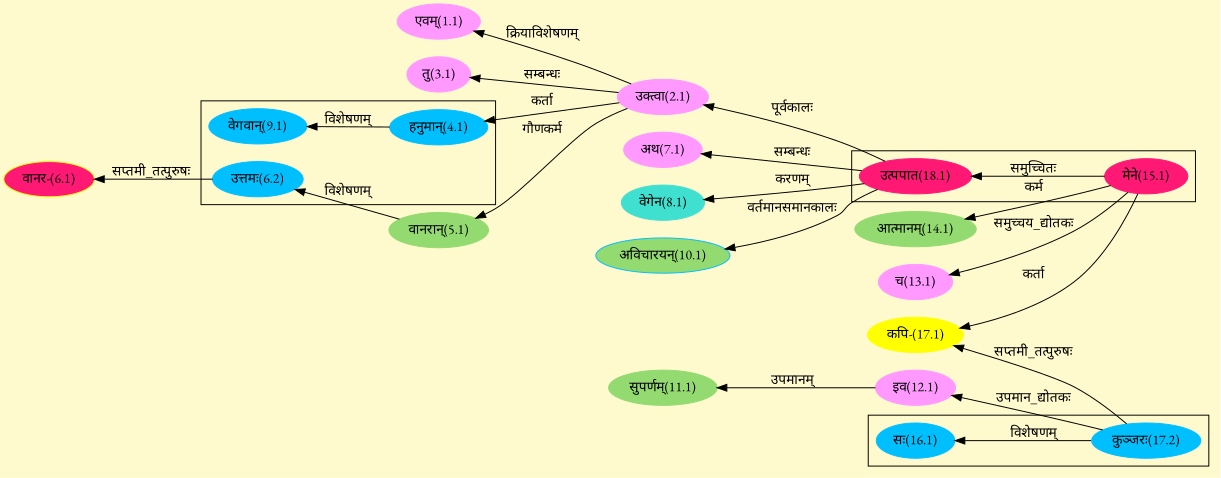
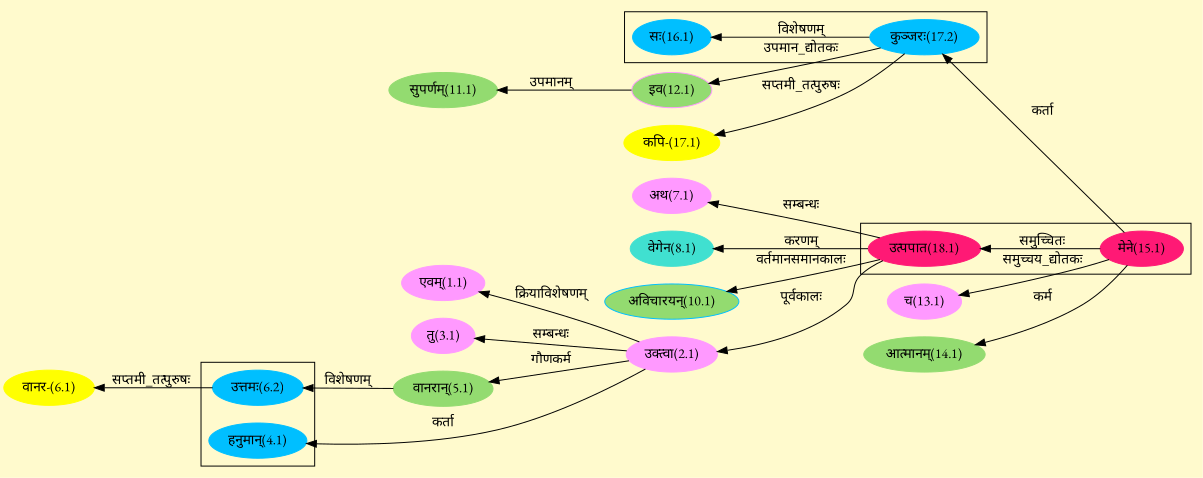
node "वेगवान्(9.1)": removed
node "वानर-(6.1)": fillcolor #ff1975 -> #ffff00
edge "मेने(15.1)" -> "कपि-(17.1)": now "मेने(15.1)" -> "कुञ्जरः(17.2)"
node "इव(12.1)": fillcolor #ff99ff -> #93db70
